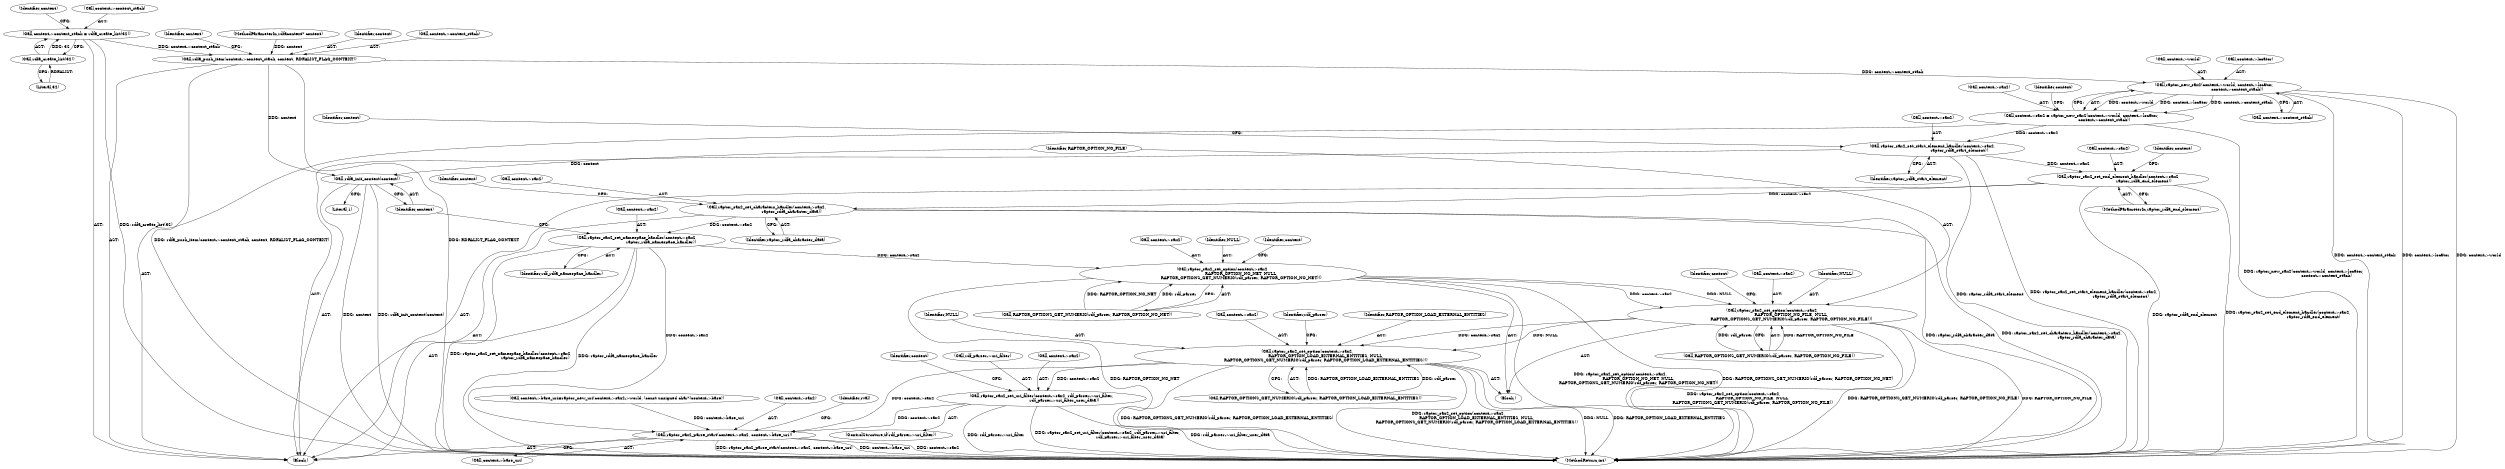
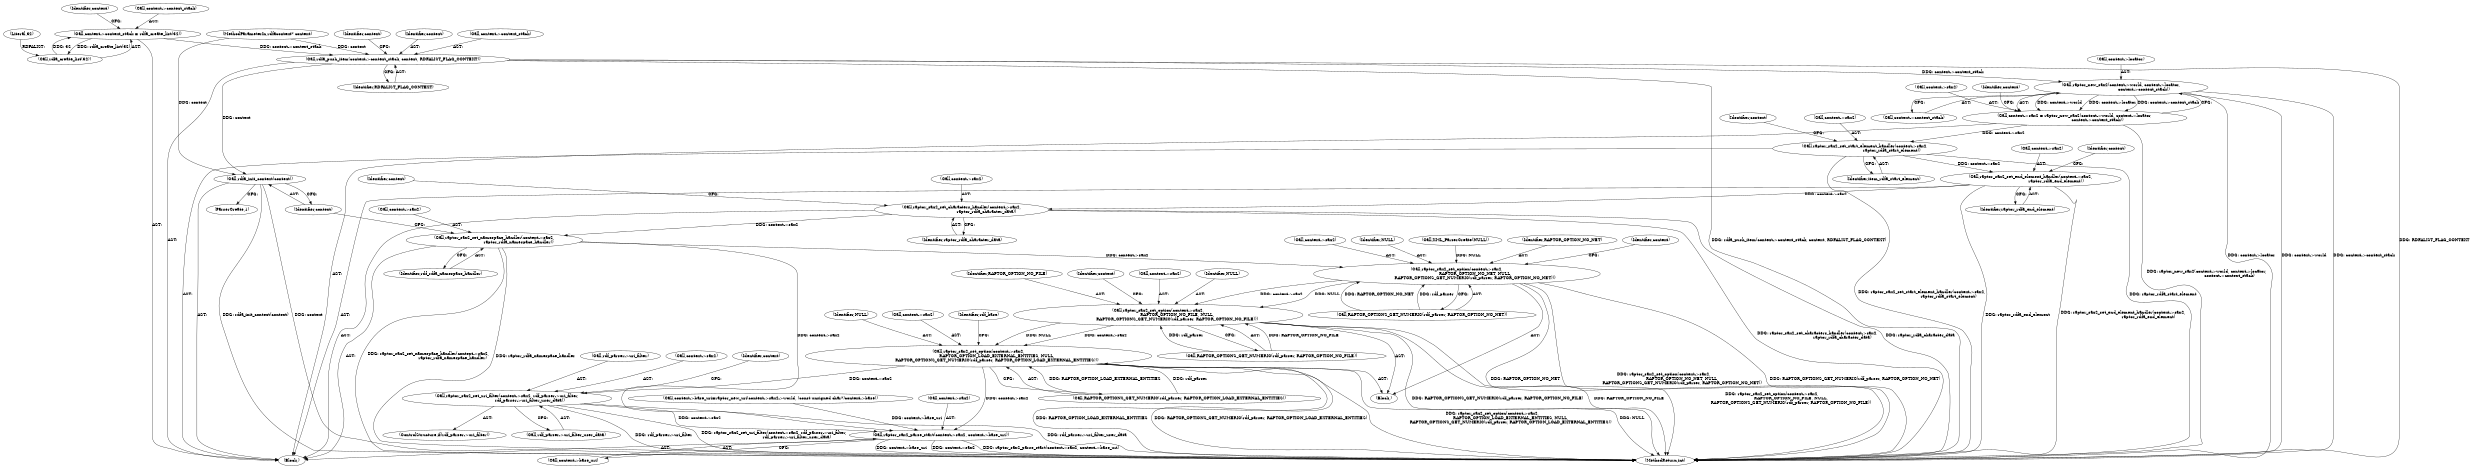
edge "(Call,context->context_stack = rdfa_create_list(32))" -> "(Call,rdfa_create_list(32))": label "CFG: " -> "DDG: rdfa_create_list(32)"
node "(Call,context->world)": removed
edge "(Call,rdfa_create_list(32))" -> "(Literal,32)": removed, label "CFG:"
node "(Identifier,RDFALIST_FLAG_CONTEXT)": added
edge "(Identifier,RAPTOR_OPTION_NO_FILE)" -> "(Call,rdfa_init_context(context))": now "(MethodParameterIn,rdfacontext* context)" -> "(Call,rdfa_init_context(context))"
node "(Identifier,raptor_rdfa_start_element)": label "(Identifier,raptor_rdfa_start_element)" -> "(Identifier,item_rdfa_start_element)"
node "(Literal,1)": label "(Literal,1)" -> "(ParserCreate,1)"
node "(MethodParameterIn,raptor_rdfa_end_element)": label "(MethodParameterIn,raptor_rdfa_end_element)" -> "(Identifier,raptor_rdfa_end_element)"
node "(Call,XML_ParserCreate(NULL))": added
node "(Identifier,RAPTOR_OPTION_NO_NET)": added
node "(Identifier,rdf_parser)": label "(Identifier,rdf_parser)" -> "(Identifier,rdf_base)"
node "(Identifier,RAPTOR_OPTION_LOAD_EXTERNAL_ENTITIES)": removed
node "(Identifier,rval)": removed
node "(Call,rdf_parser->uri_filter_user_data)": added
edge "(Call,context->context_stack = rdfa_create_list(32))" -> "(MethodReturn,int)": removed, label "DDG: rdfa_create_list(32)"
